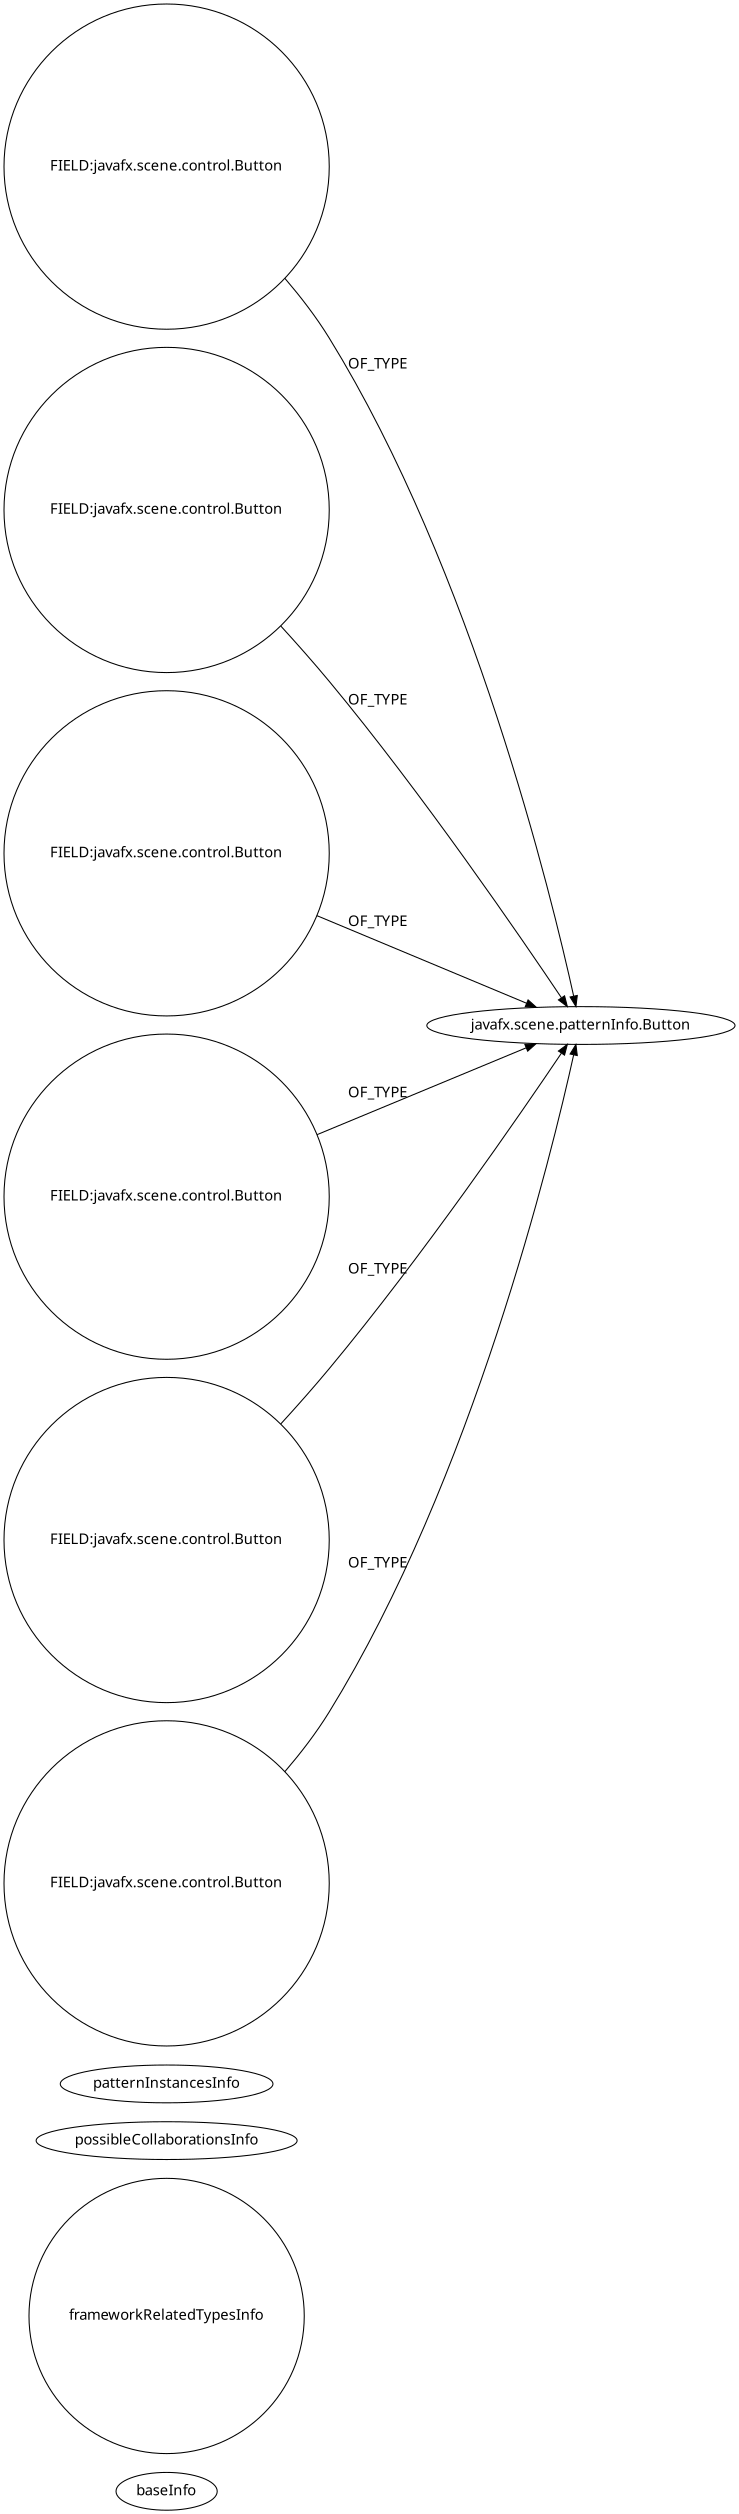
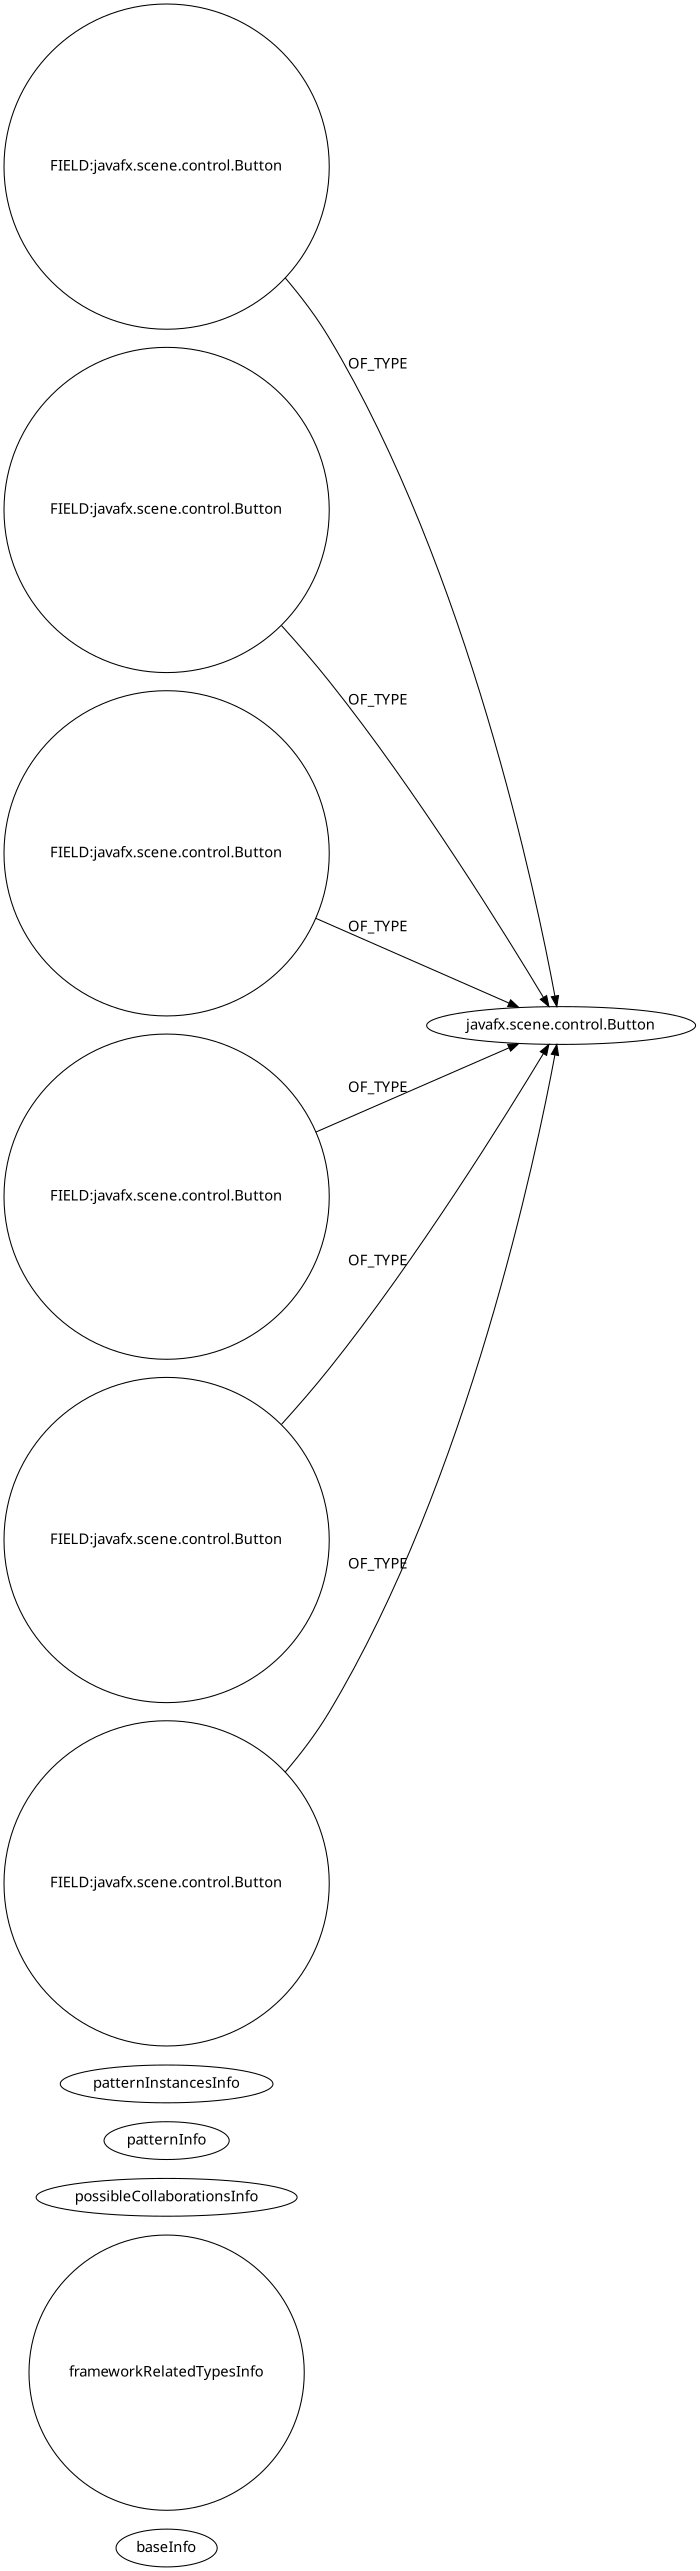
node "javafx.scene.patternInfo.Button": label "javafx.scene.patternInfo.Button" -> "javafx.scene.control.Button"
node "patternInfo": added
